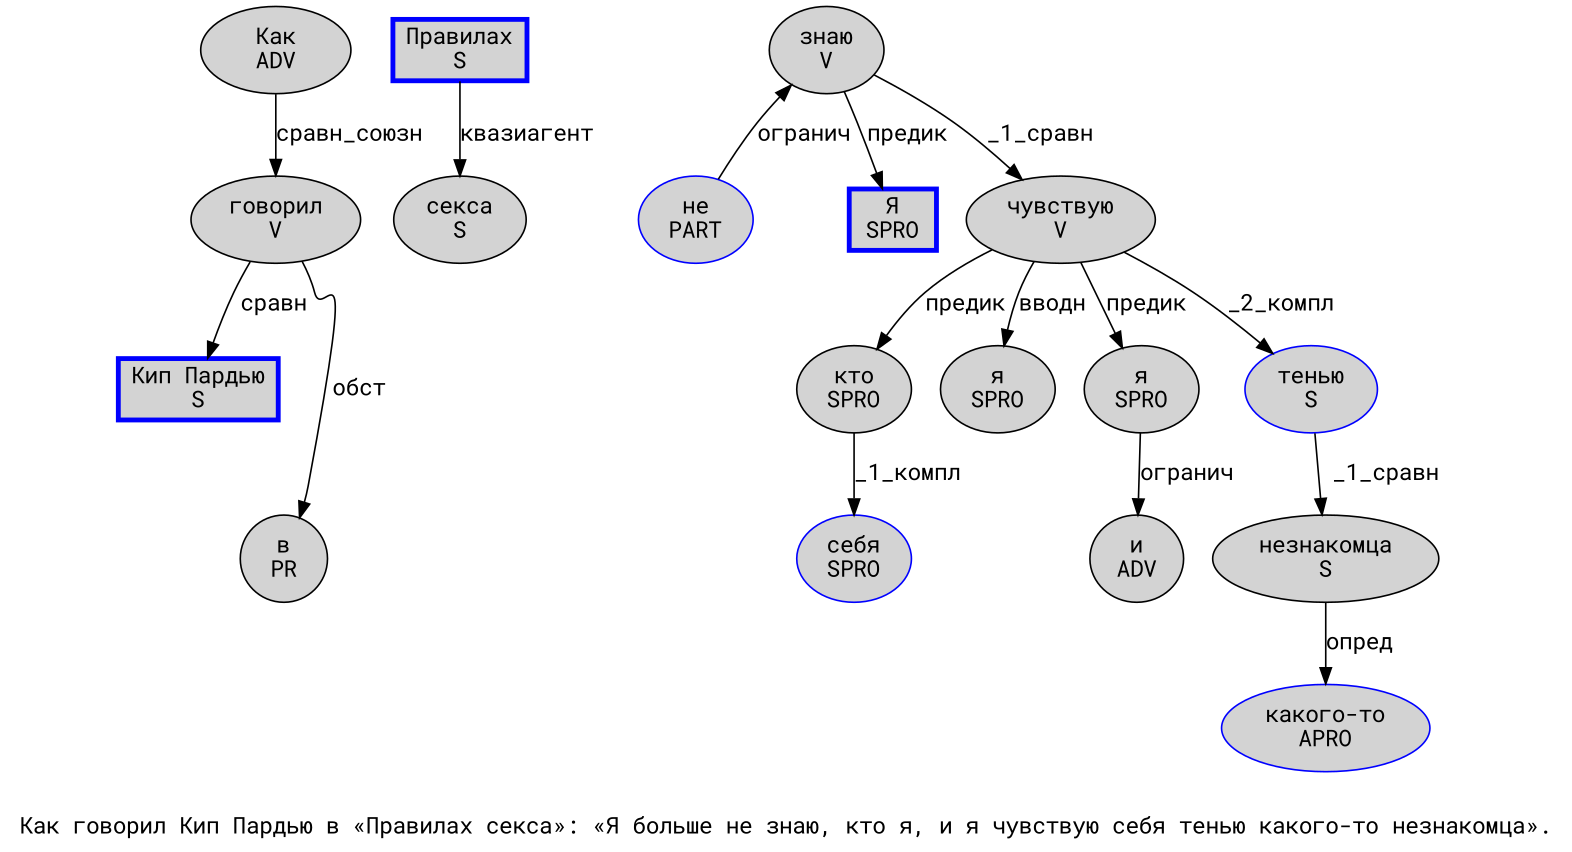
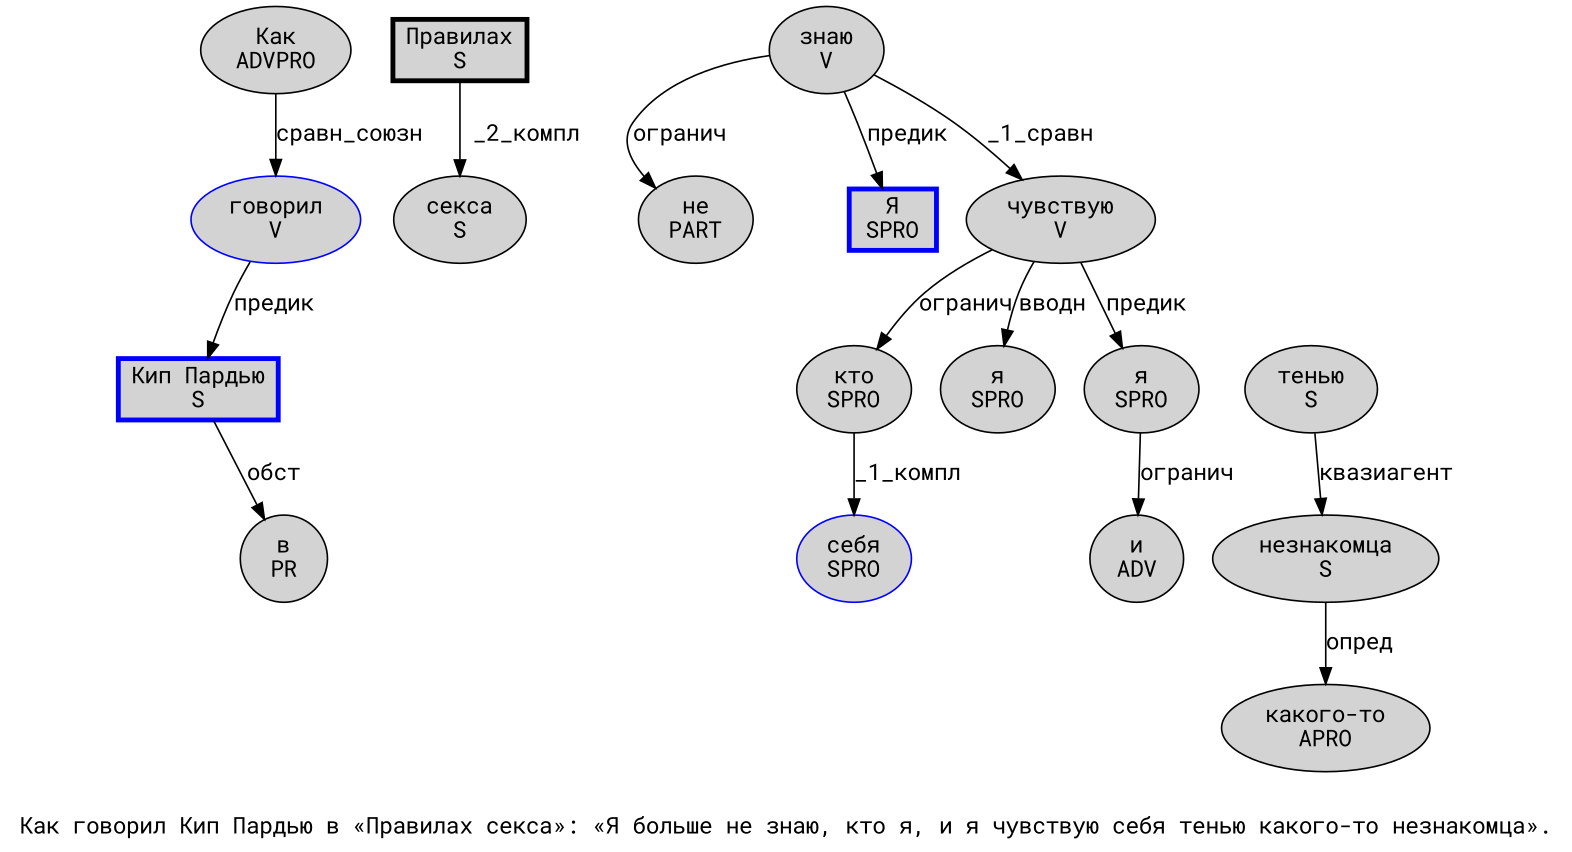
node "Как ADV": label "Как ADV" -> "Как ADVPRO"
node "Правилах S": color blue -> black
edge "Правилах S" -> "секса S": label "квазиагент" -> "_2_компл"
edge "не PART" -> "знаю V": reversed
node "говорил V": color black -> blue
node "не PART": color blue -> black
edge "чувствую V" -> "тенью S": removed, label "_2_компл"
edge "говорил V" -> "Кип Пардью S": label "сравн" -> "предик"
edge "чувствую V" -> "кто SPRO": label "предик" -> "огранич"
edge "говорил V" -> "в PR": now "Кип Пардью S" -> "в PR"
node "тенью S": color blue -> black
edge "тенью S" -> "незнакомца S": label "_1_сравн" -> "квазиагент"
node "какого-то APRO": color blue -> black
